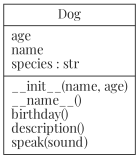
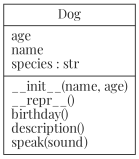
node "Dog": text "__name__()" -> "__repr__()"
